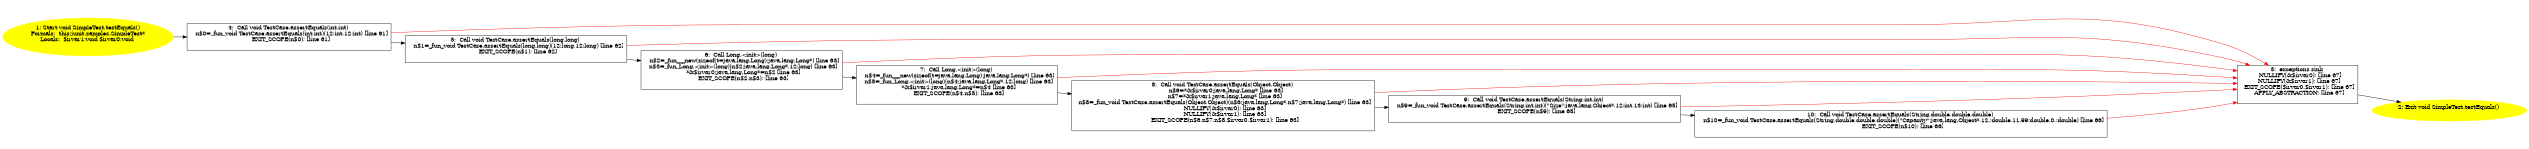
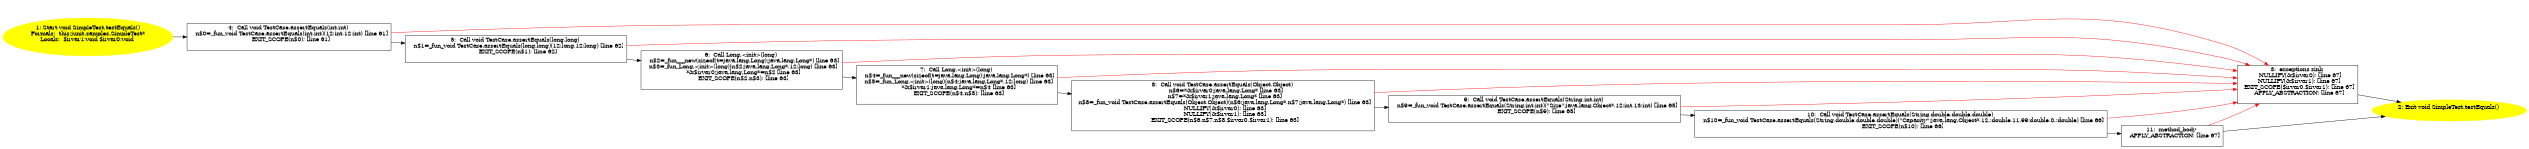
node "11:  method_body APPLY_ABSTRACTION; [line 67]": added
